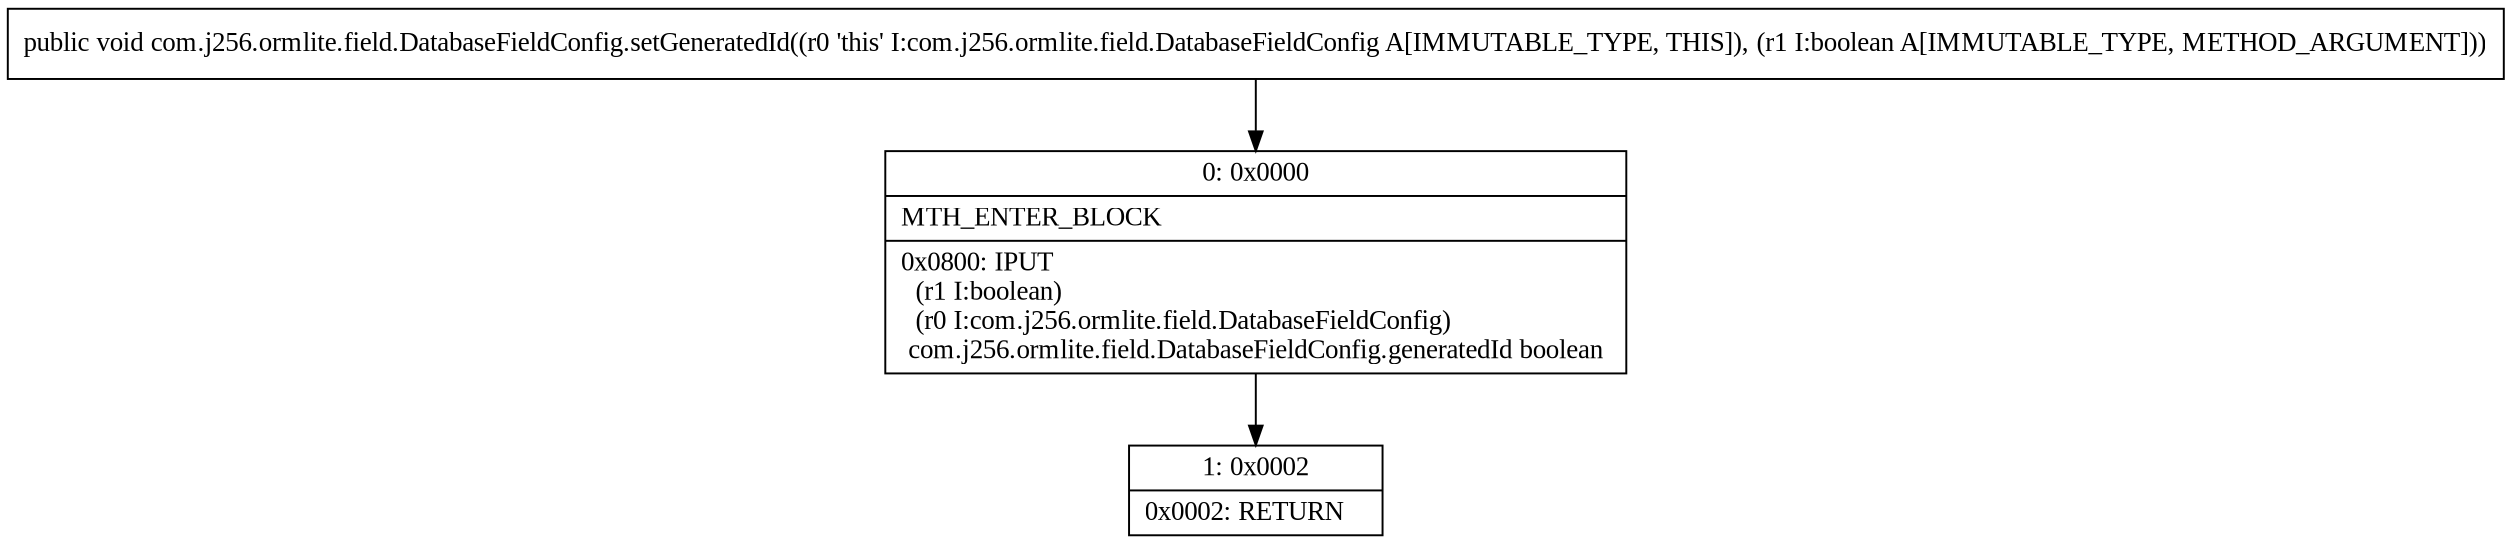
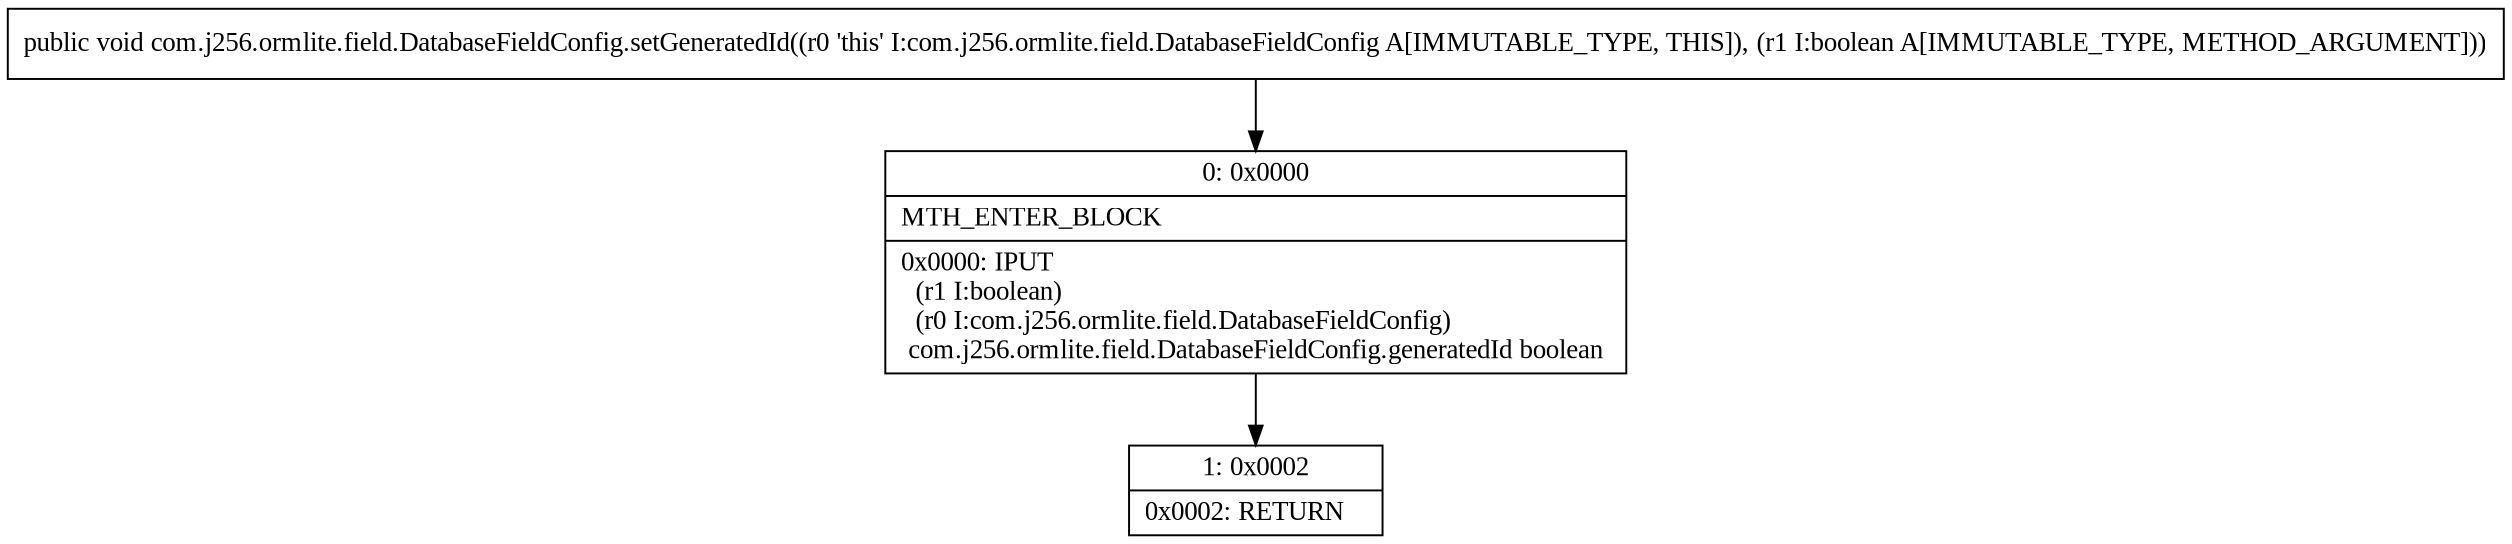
node "0: 0x0000": text "0x0800: IPUT" -> "0x0000: IPUT"
